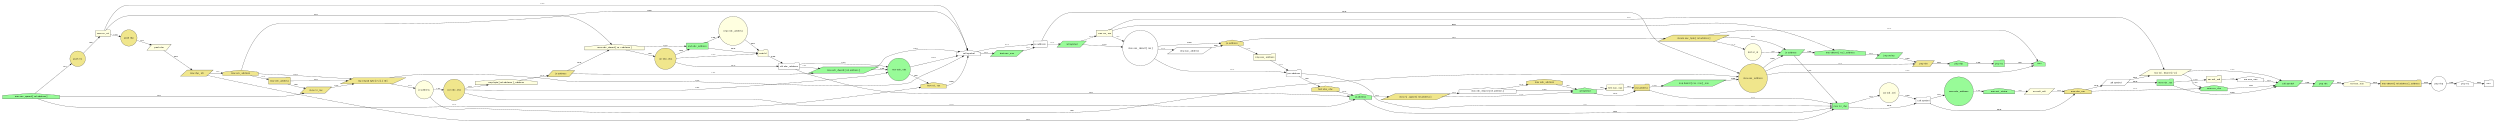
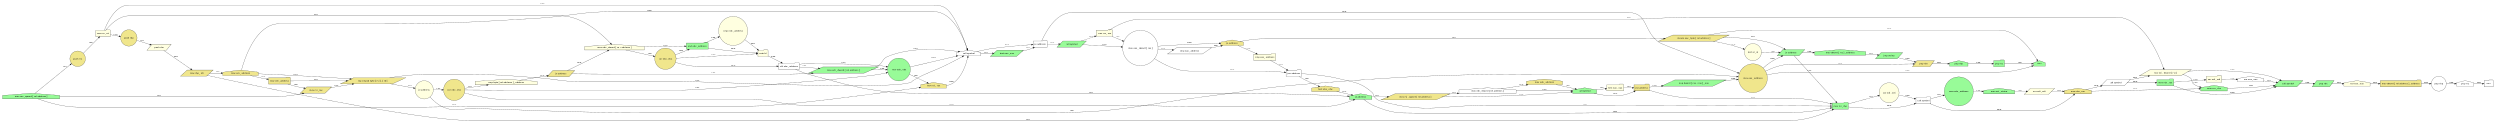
edge "mov r12 , rax" -> "mov dword [ r12 ] , address": removed, label "DFG"
